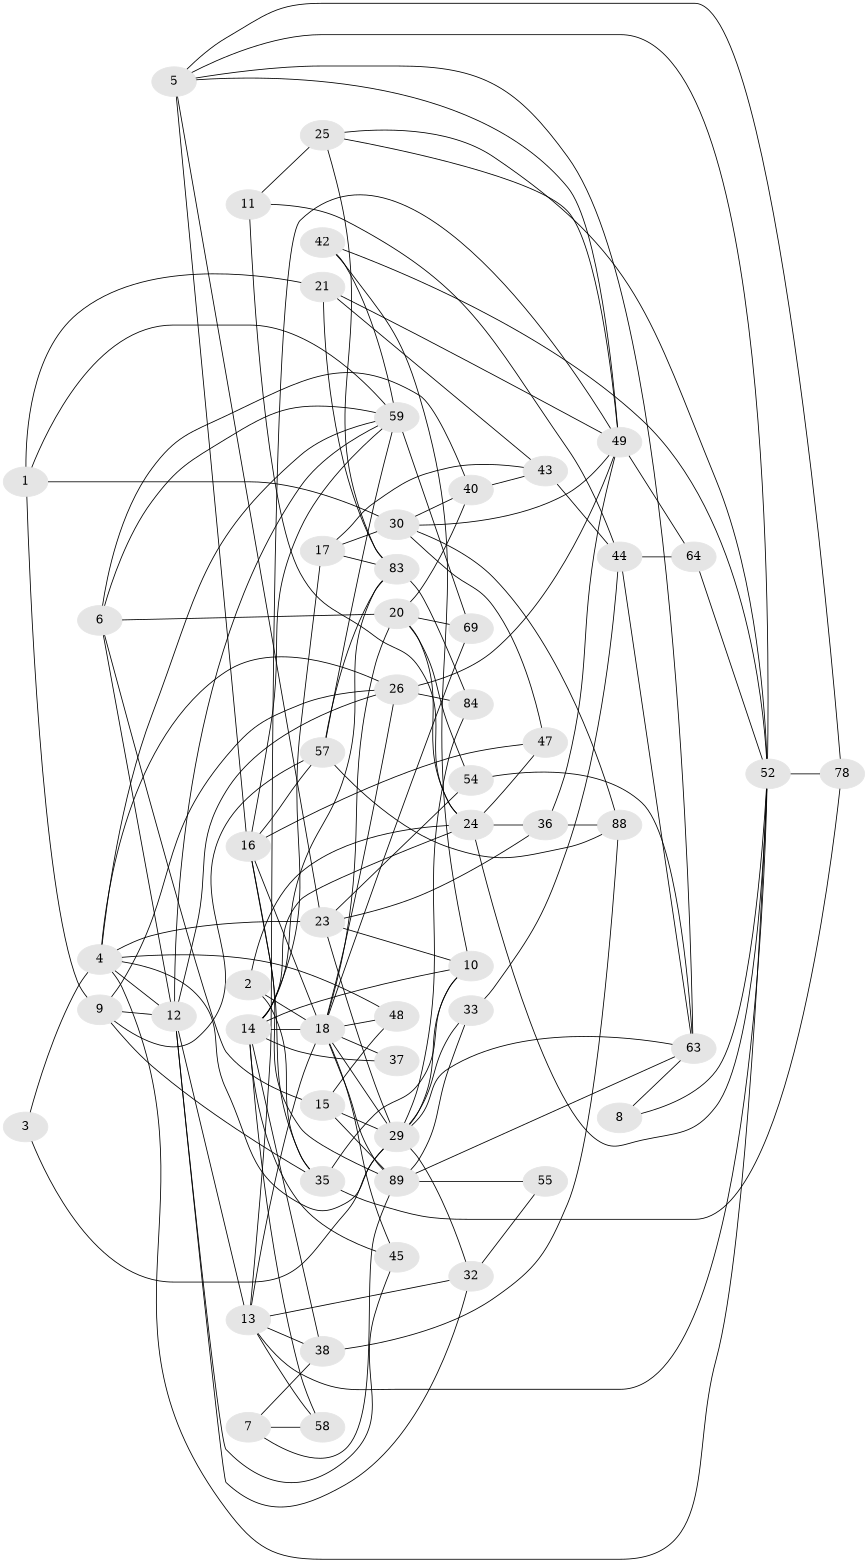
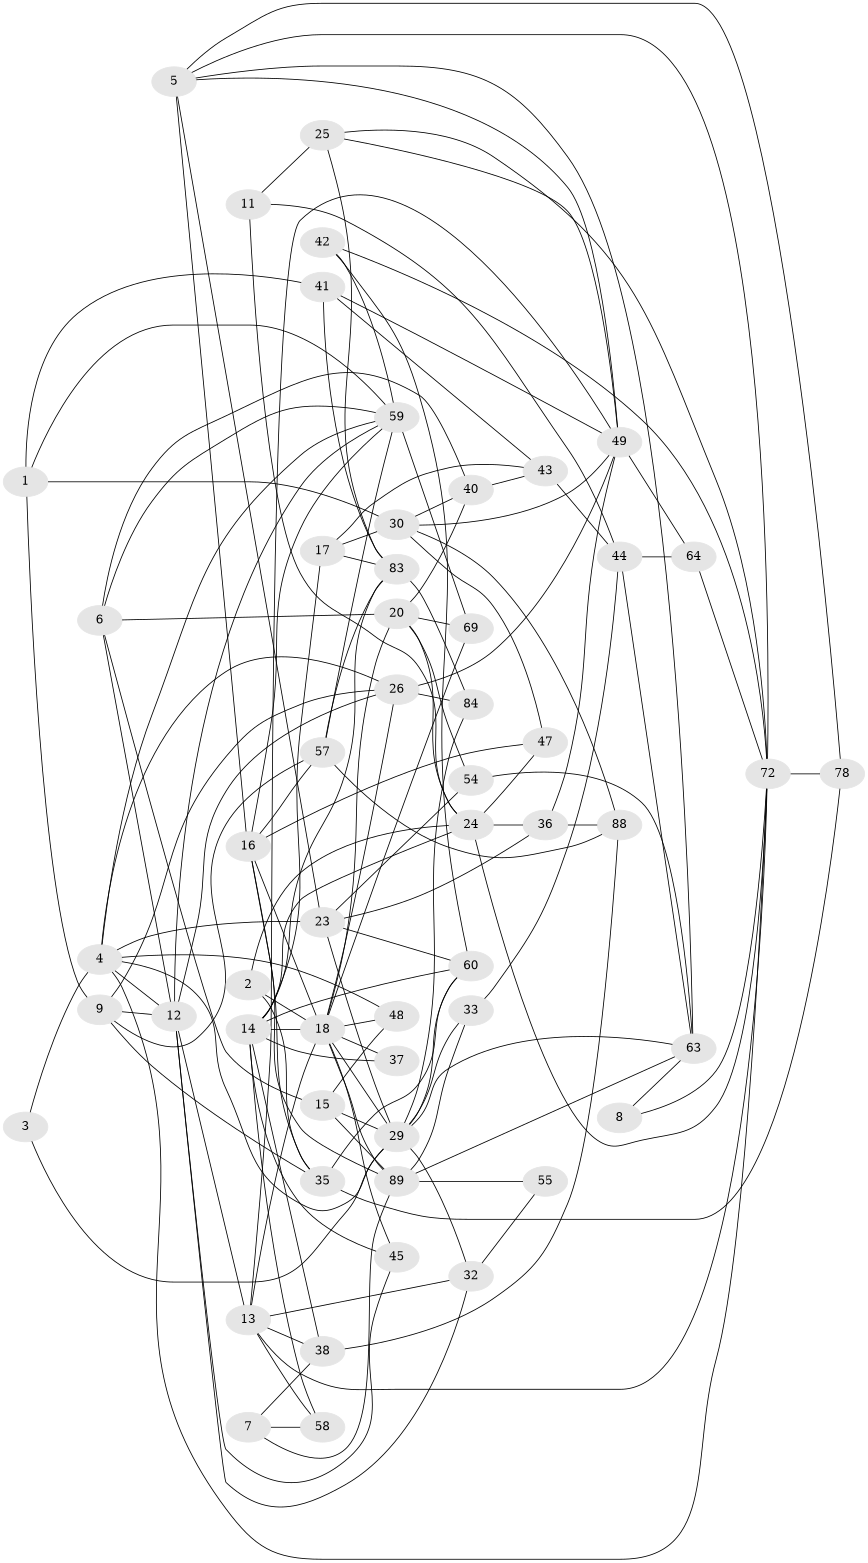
node "21": label "21" -> "41"
node "52": label "52" -> "72"
node "10": label "10" -> "60"
